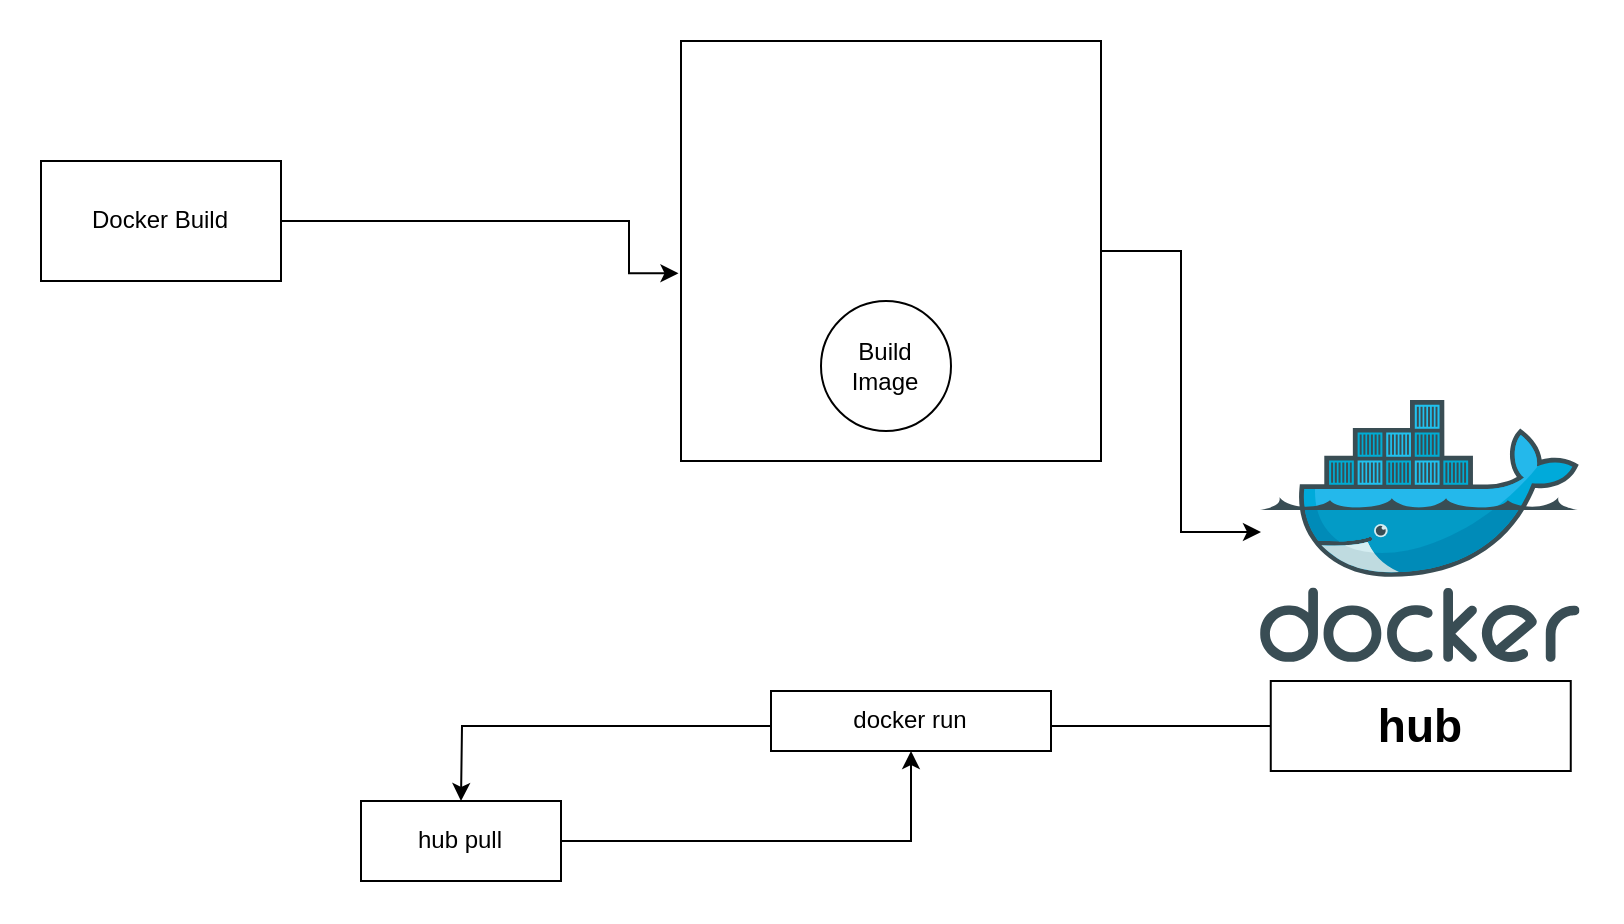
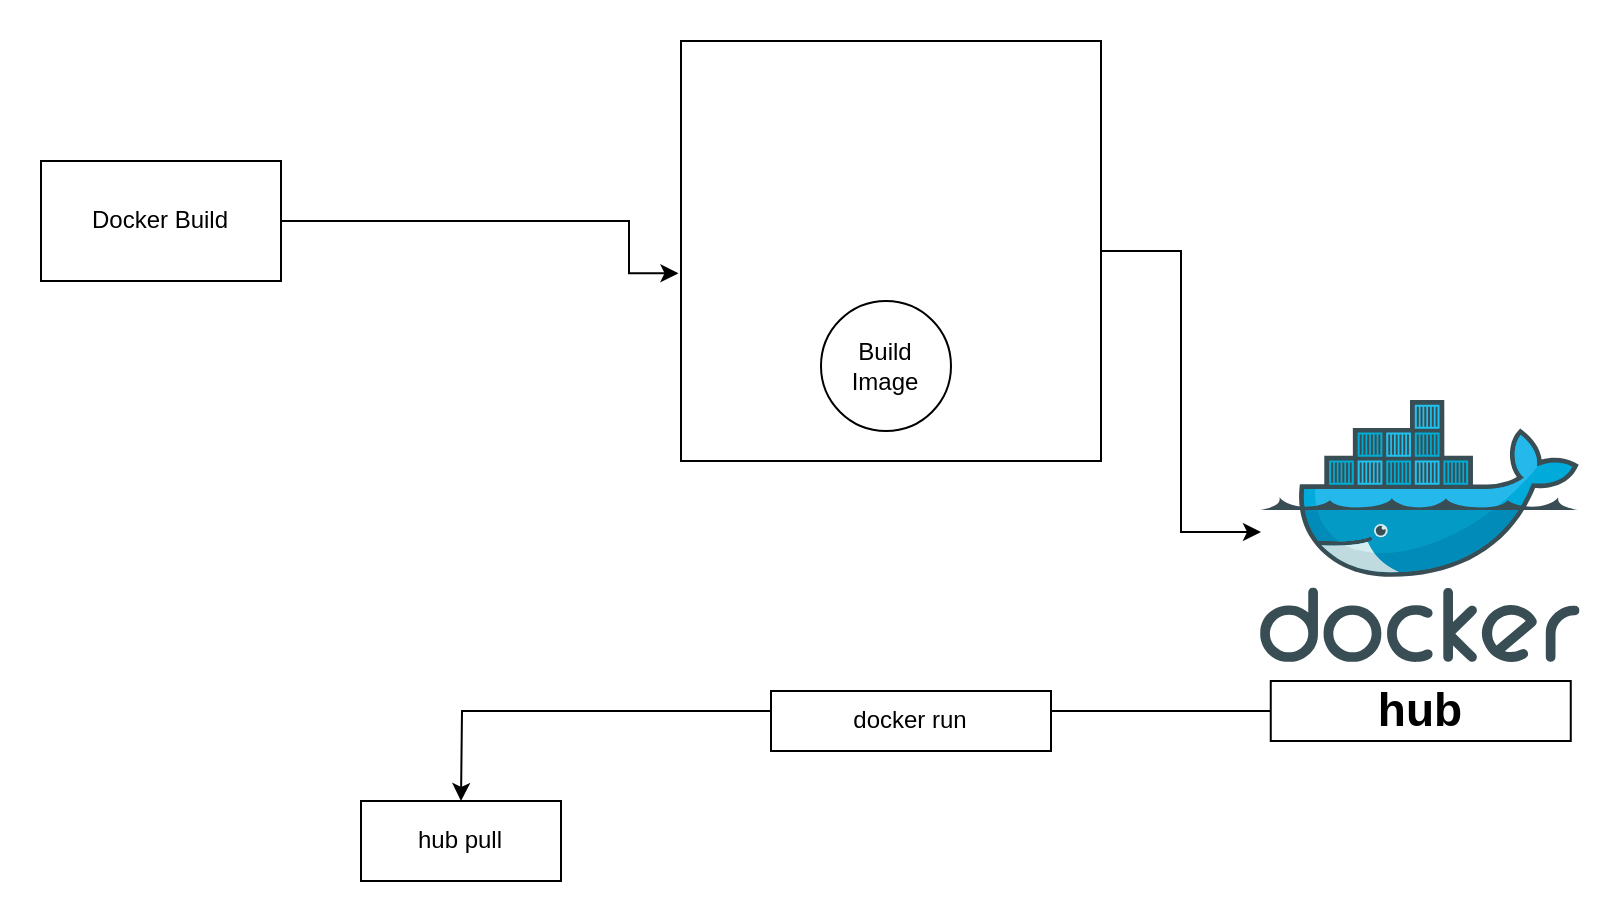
node "hub": size 300x90 -> 300x60
edge "hub pull" -> "docker run": removed
